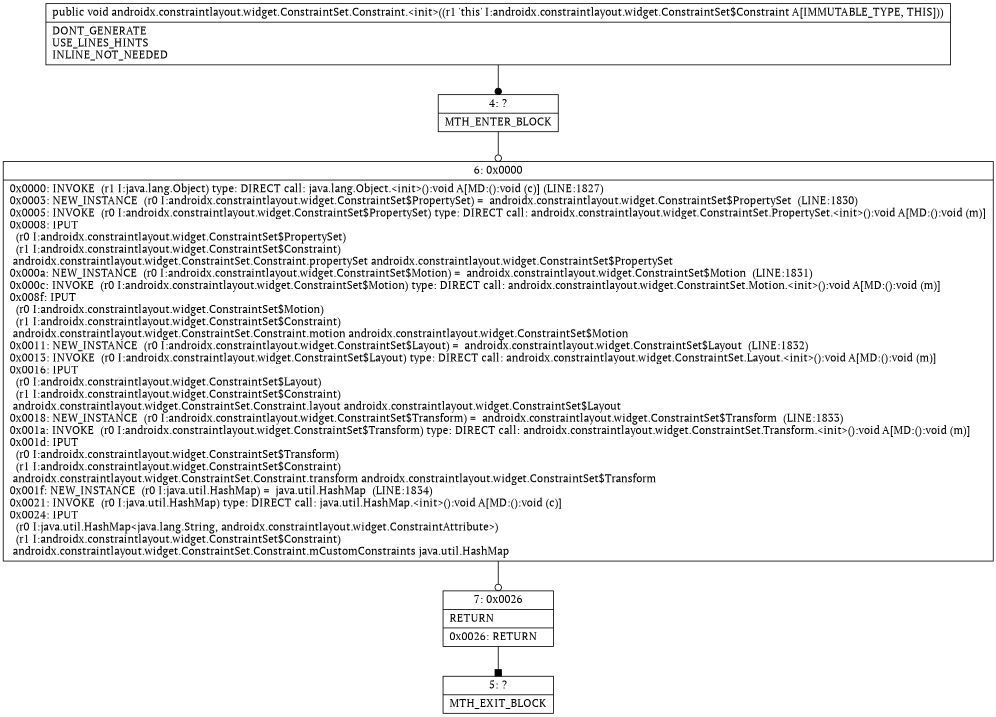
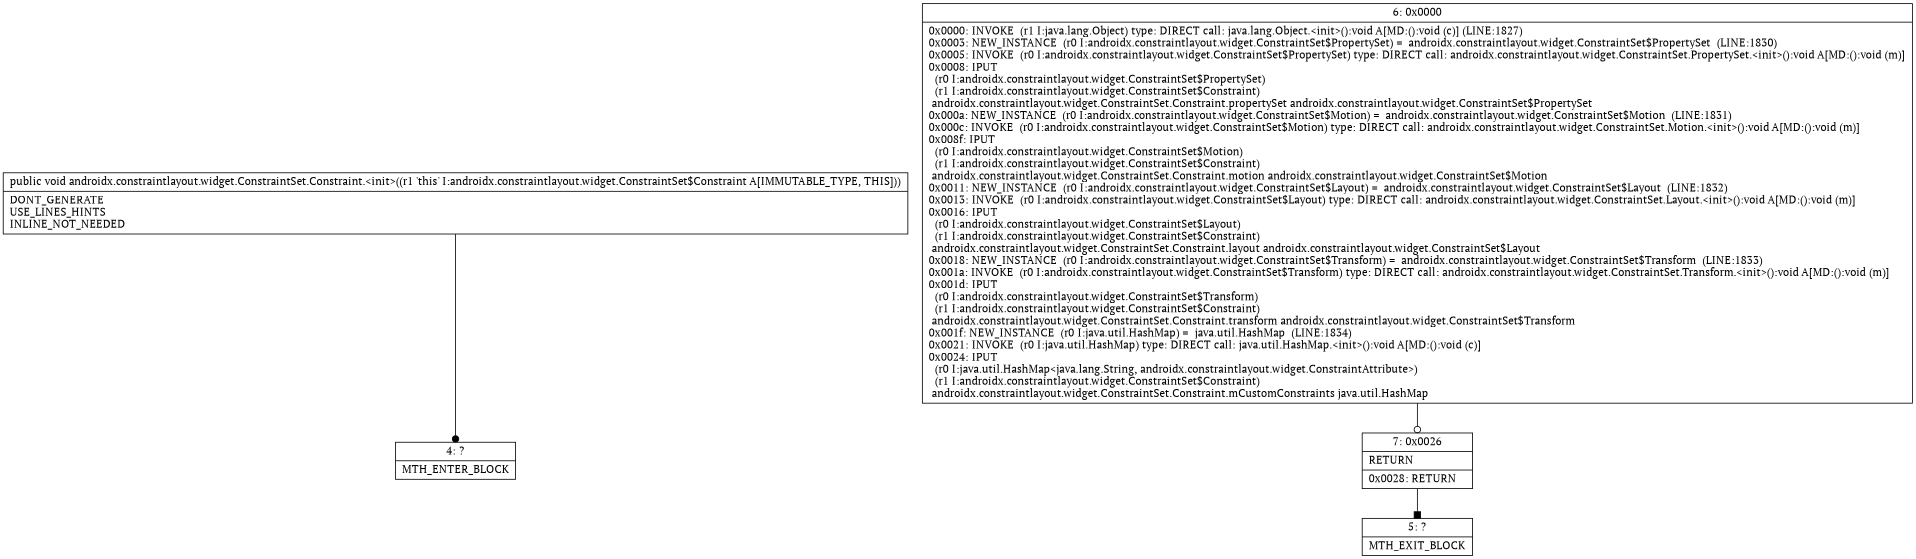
edge "4: ?" -> "6: 0x0000": removed
node "7: 0x0026": text "0x0026: RETURN" -> "0x0028: RETURN"
